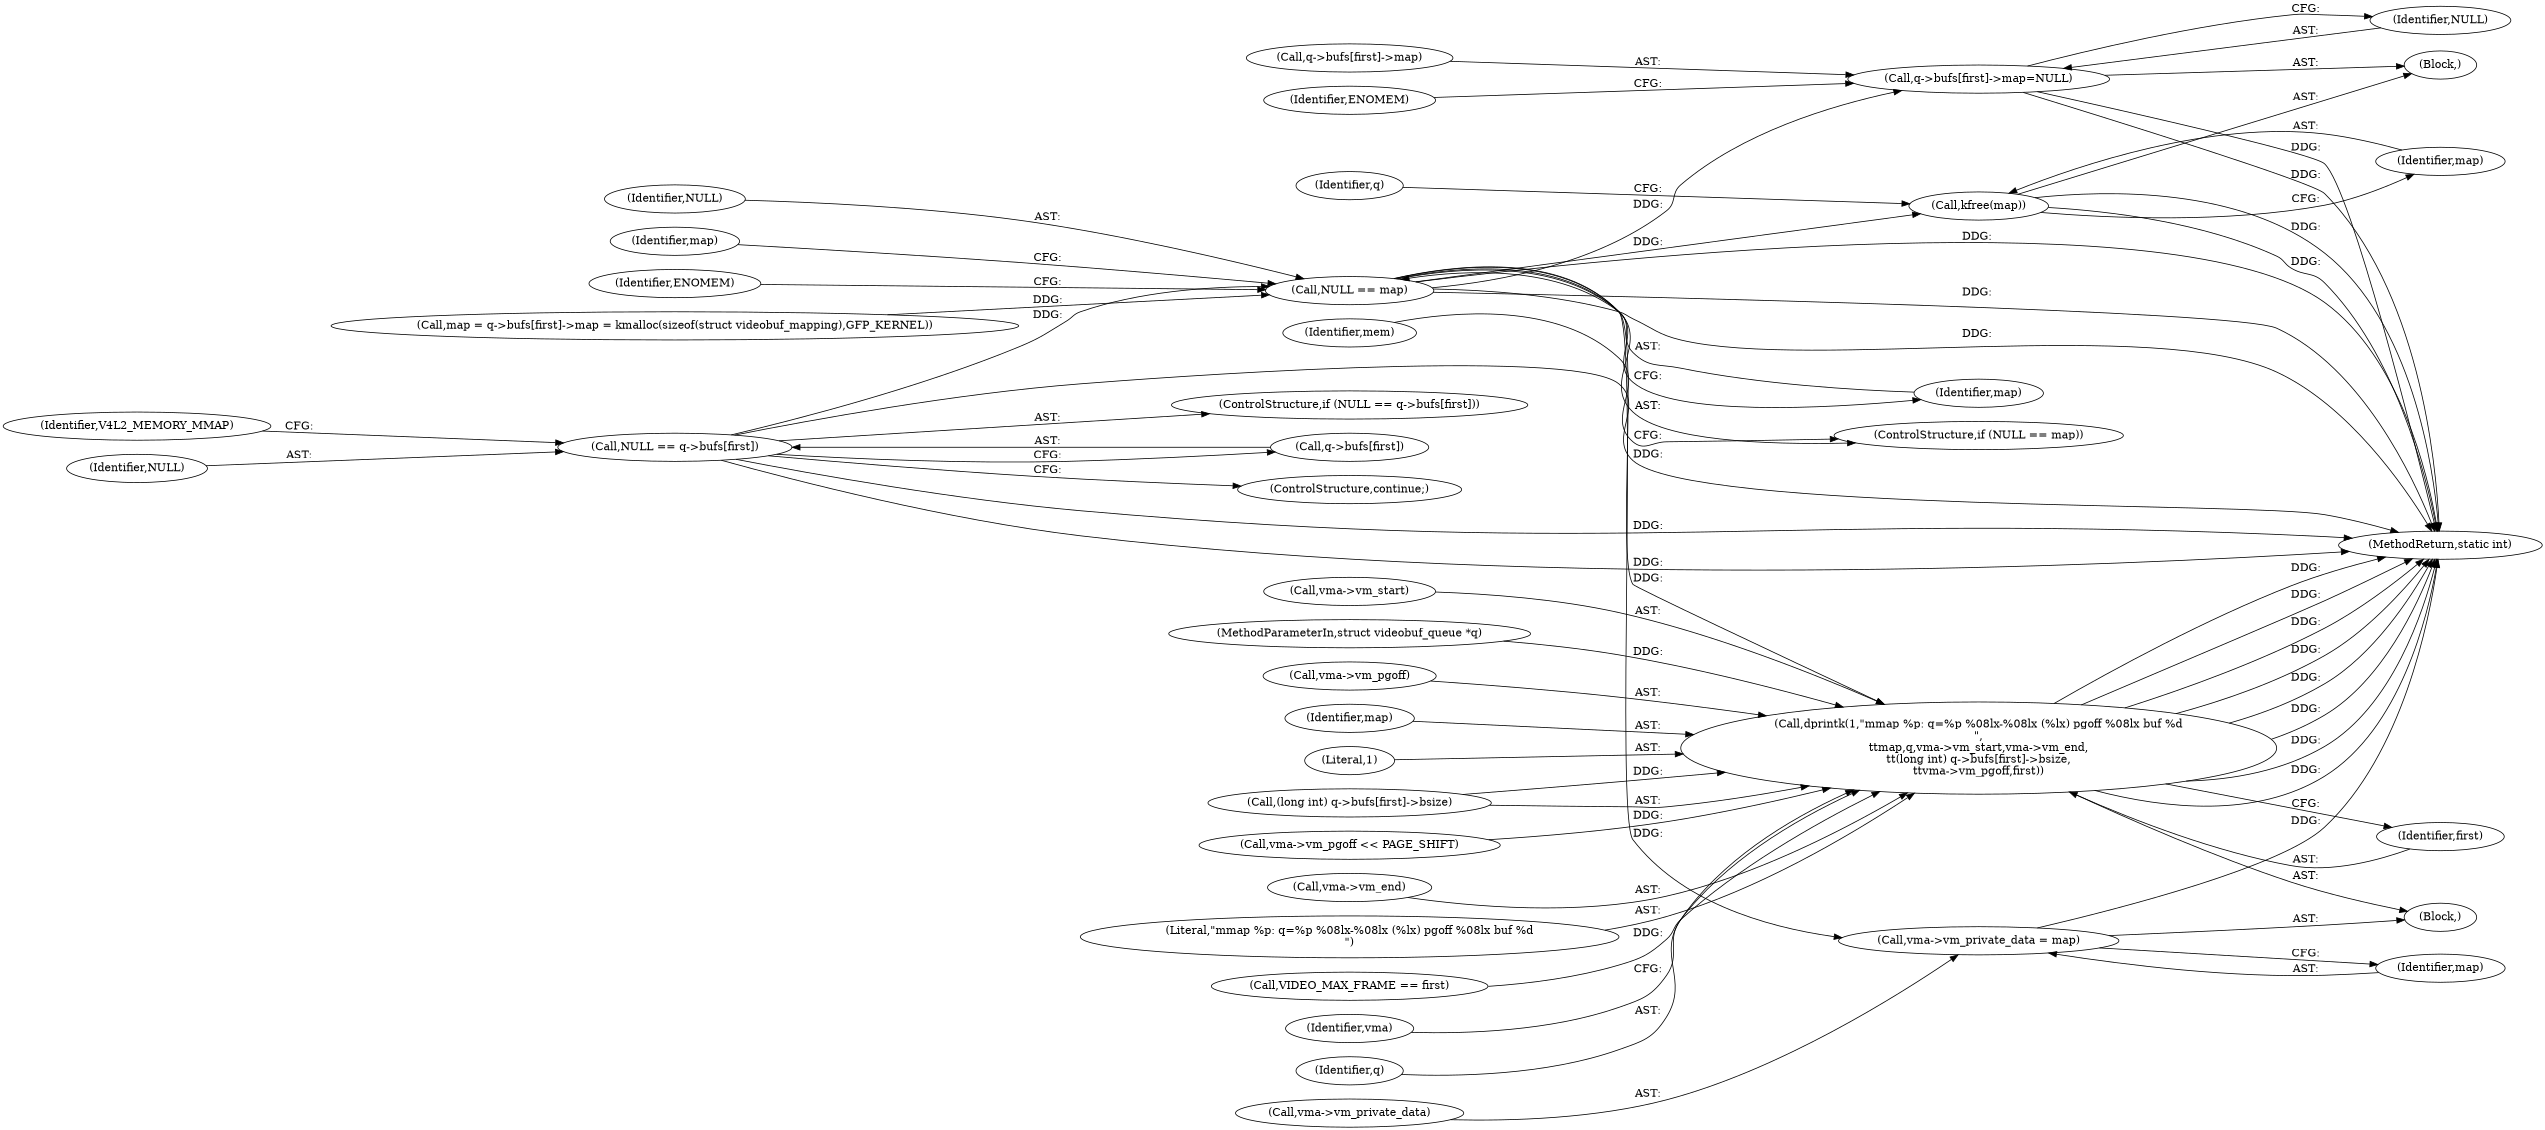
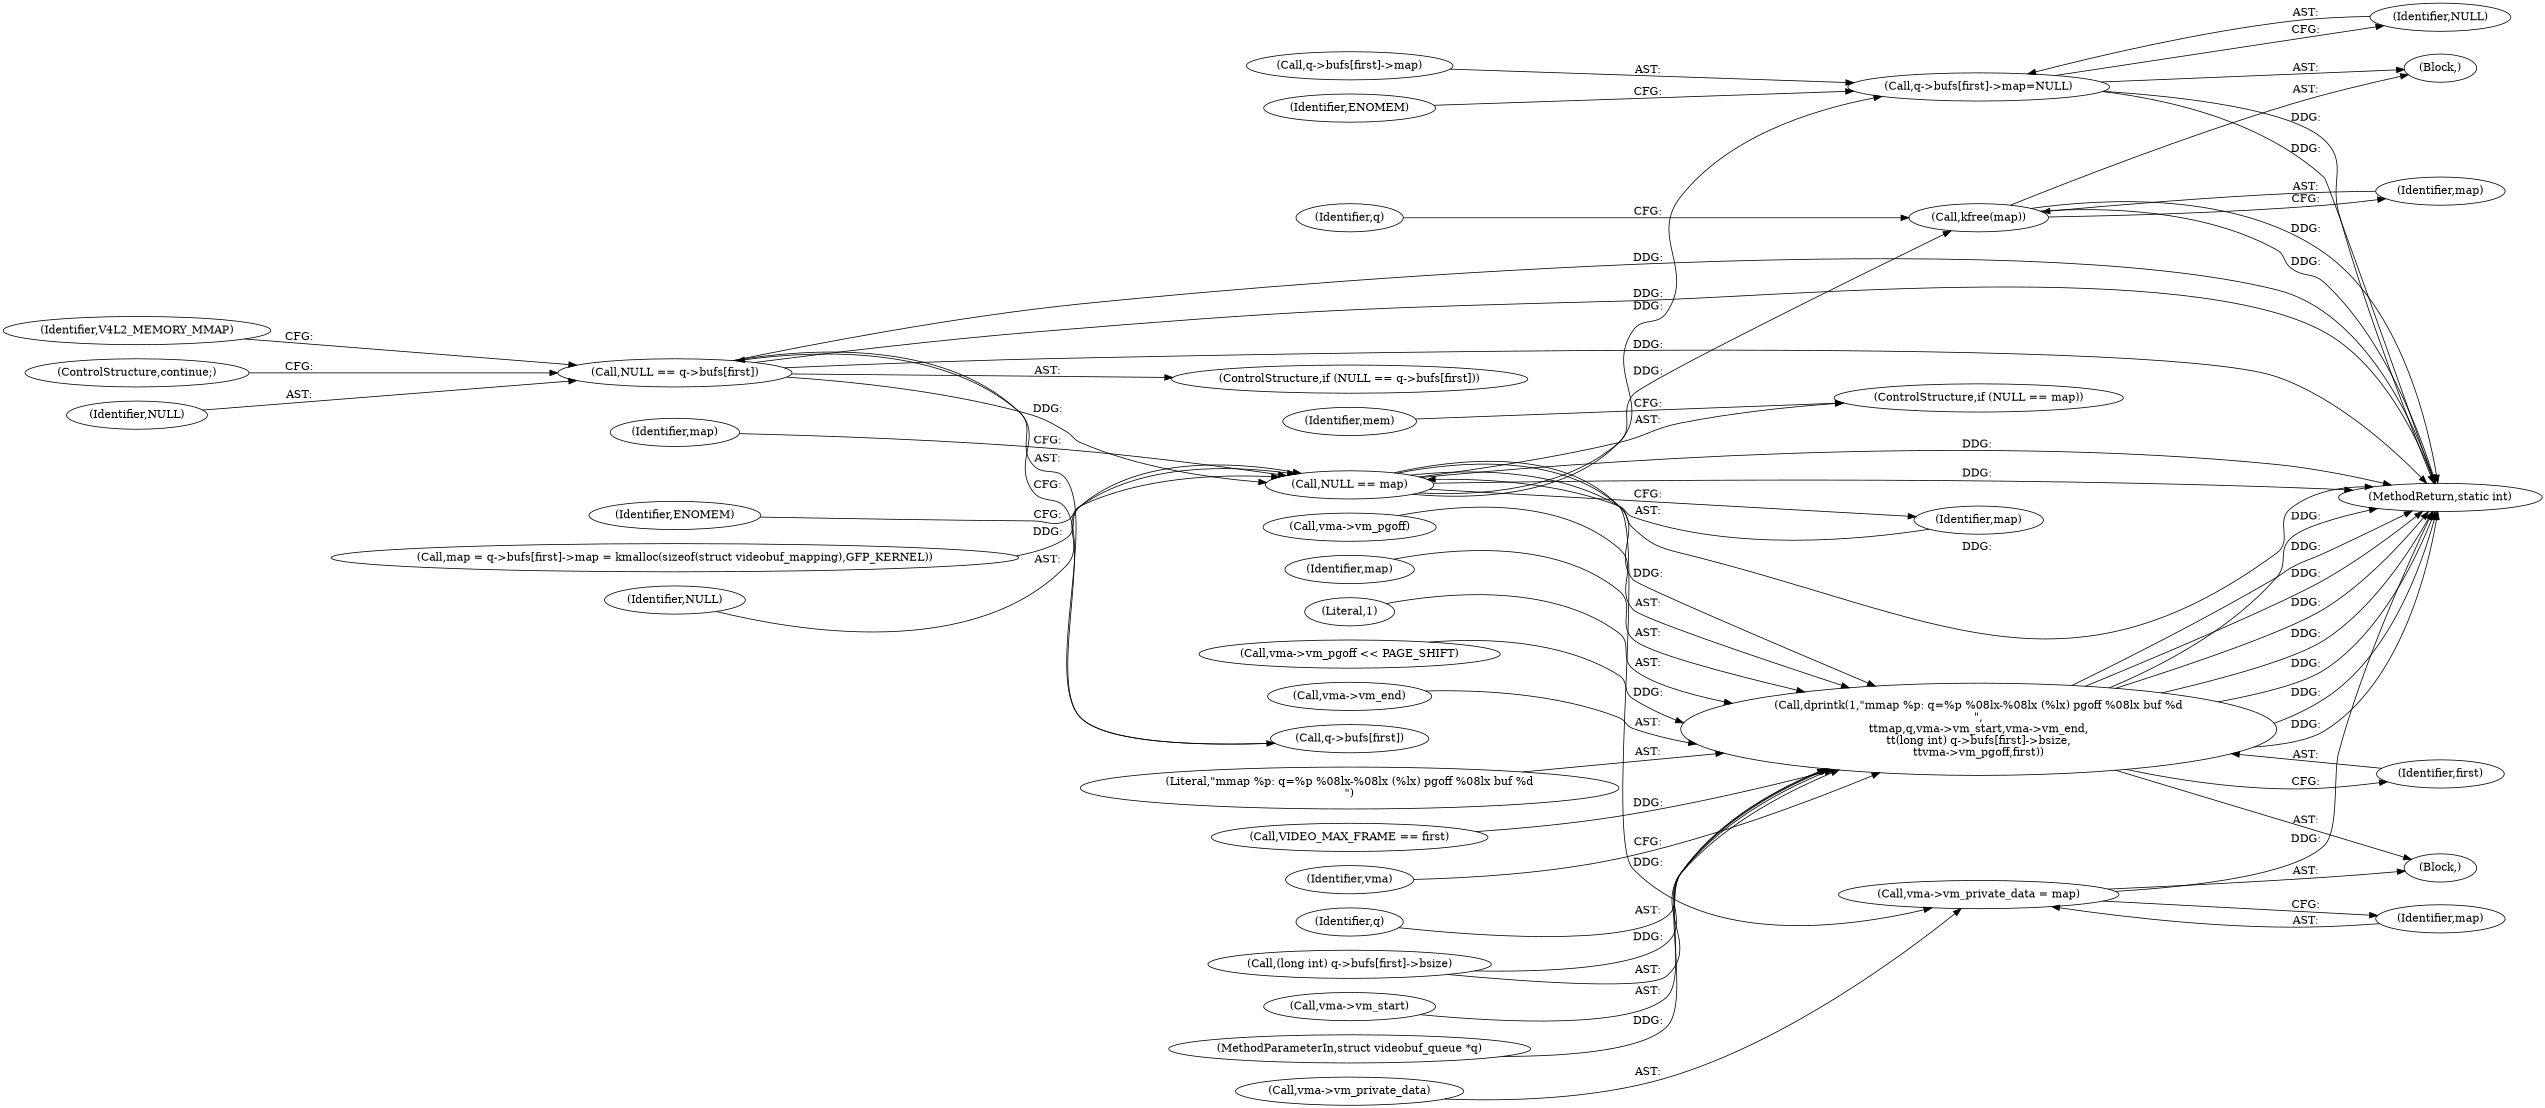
edge "(Call,NULL == q->bufs[first])" -> "(ControlStructure,continue;)": reversed
